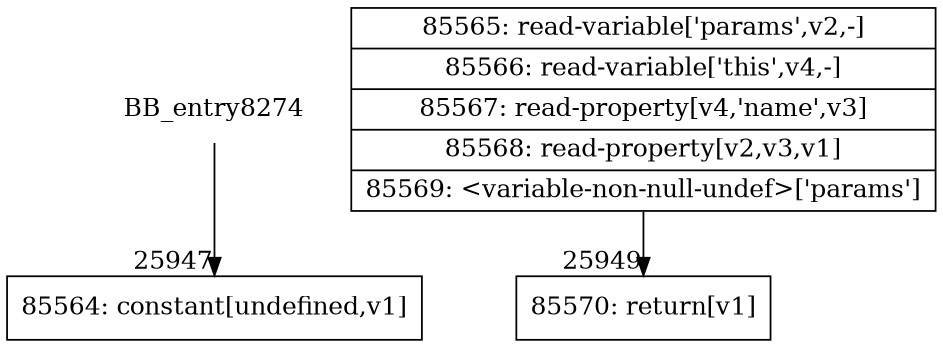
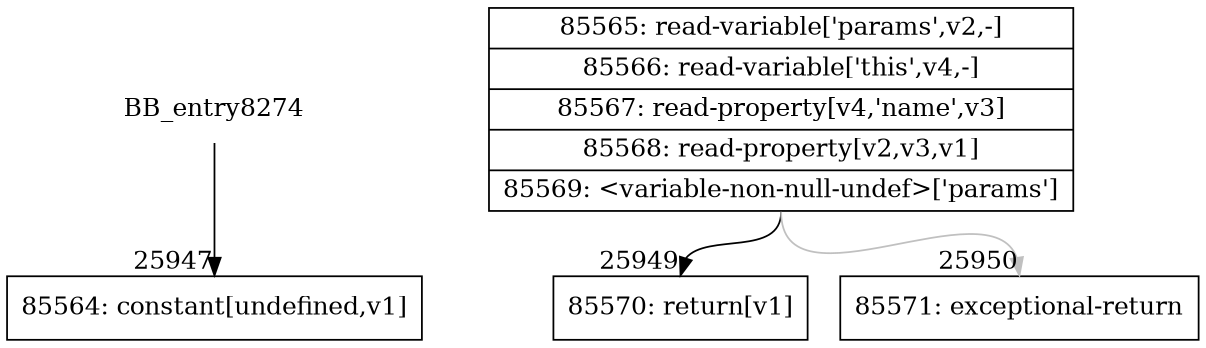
node "85571: exceptional-return": added
